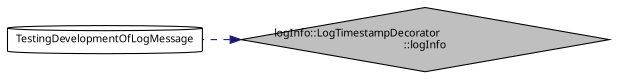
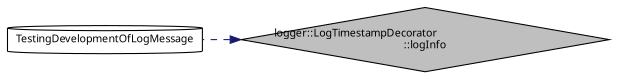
node "logInfo::LogTimestampDecorator ::logInfo": label "logInfo::LogTimestampDecorator ::logInfo" -> "logger::LogTimestampDecorator ::logInfo"
